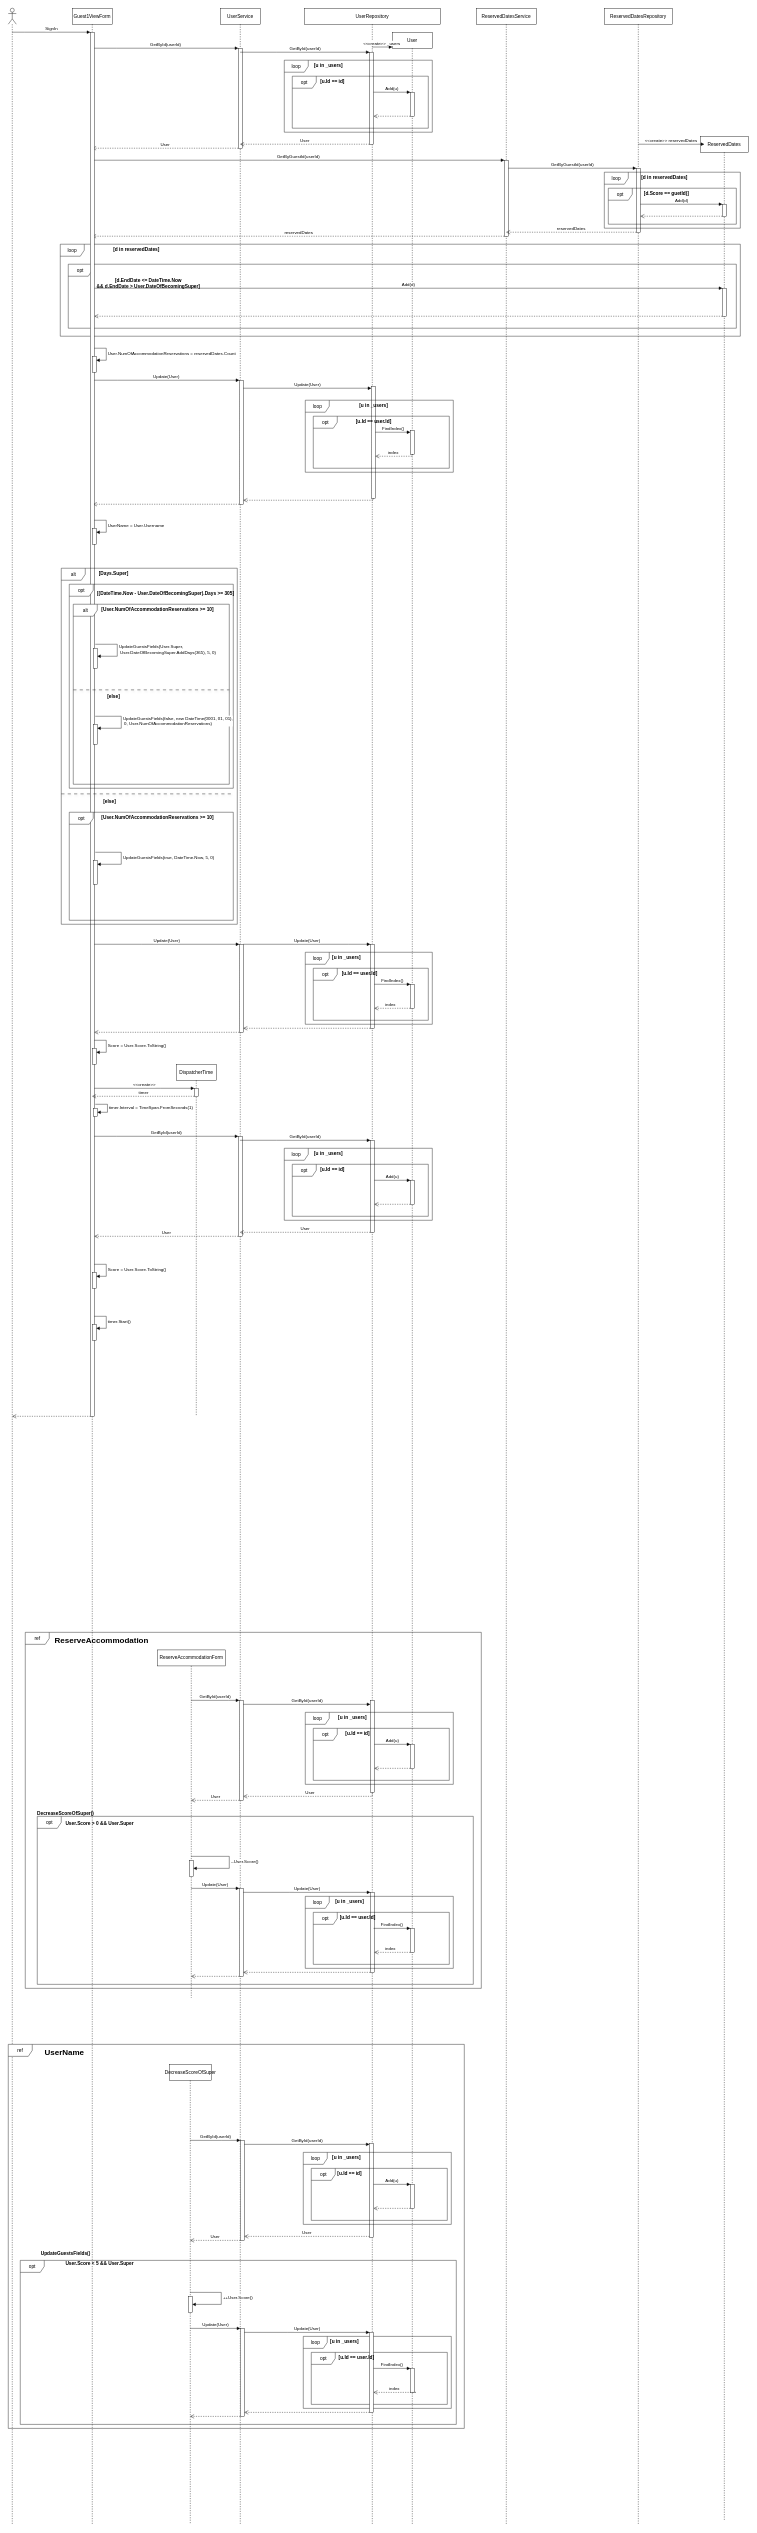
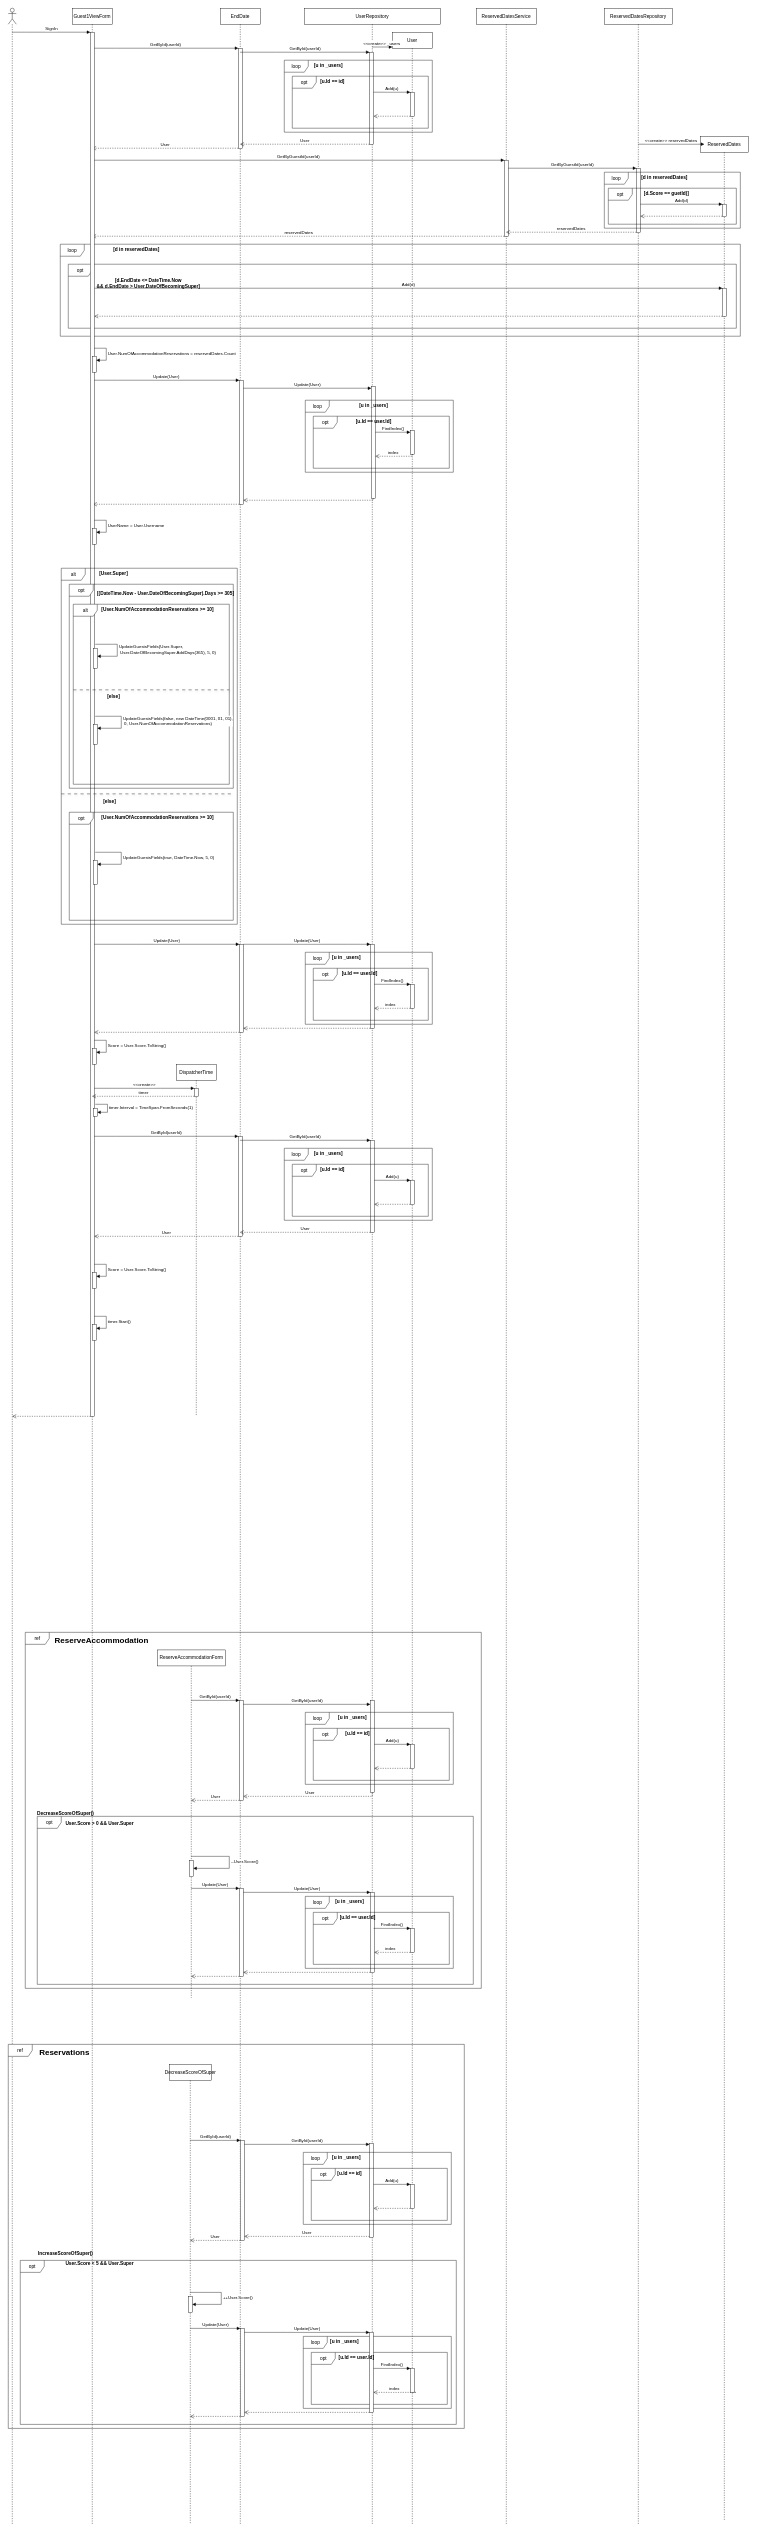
node "UserService": label "UserService" -> "EndDate"
node "[Days.Super]": label "[Days.Super]" -> "[User.Super]"
node "UserName": label "UserName" -> "Reservations"
node "UpdateGuestsFields()": label "UpdateGuestsFields()" -> "IncreaseScoreOfSuper()"
